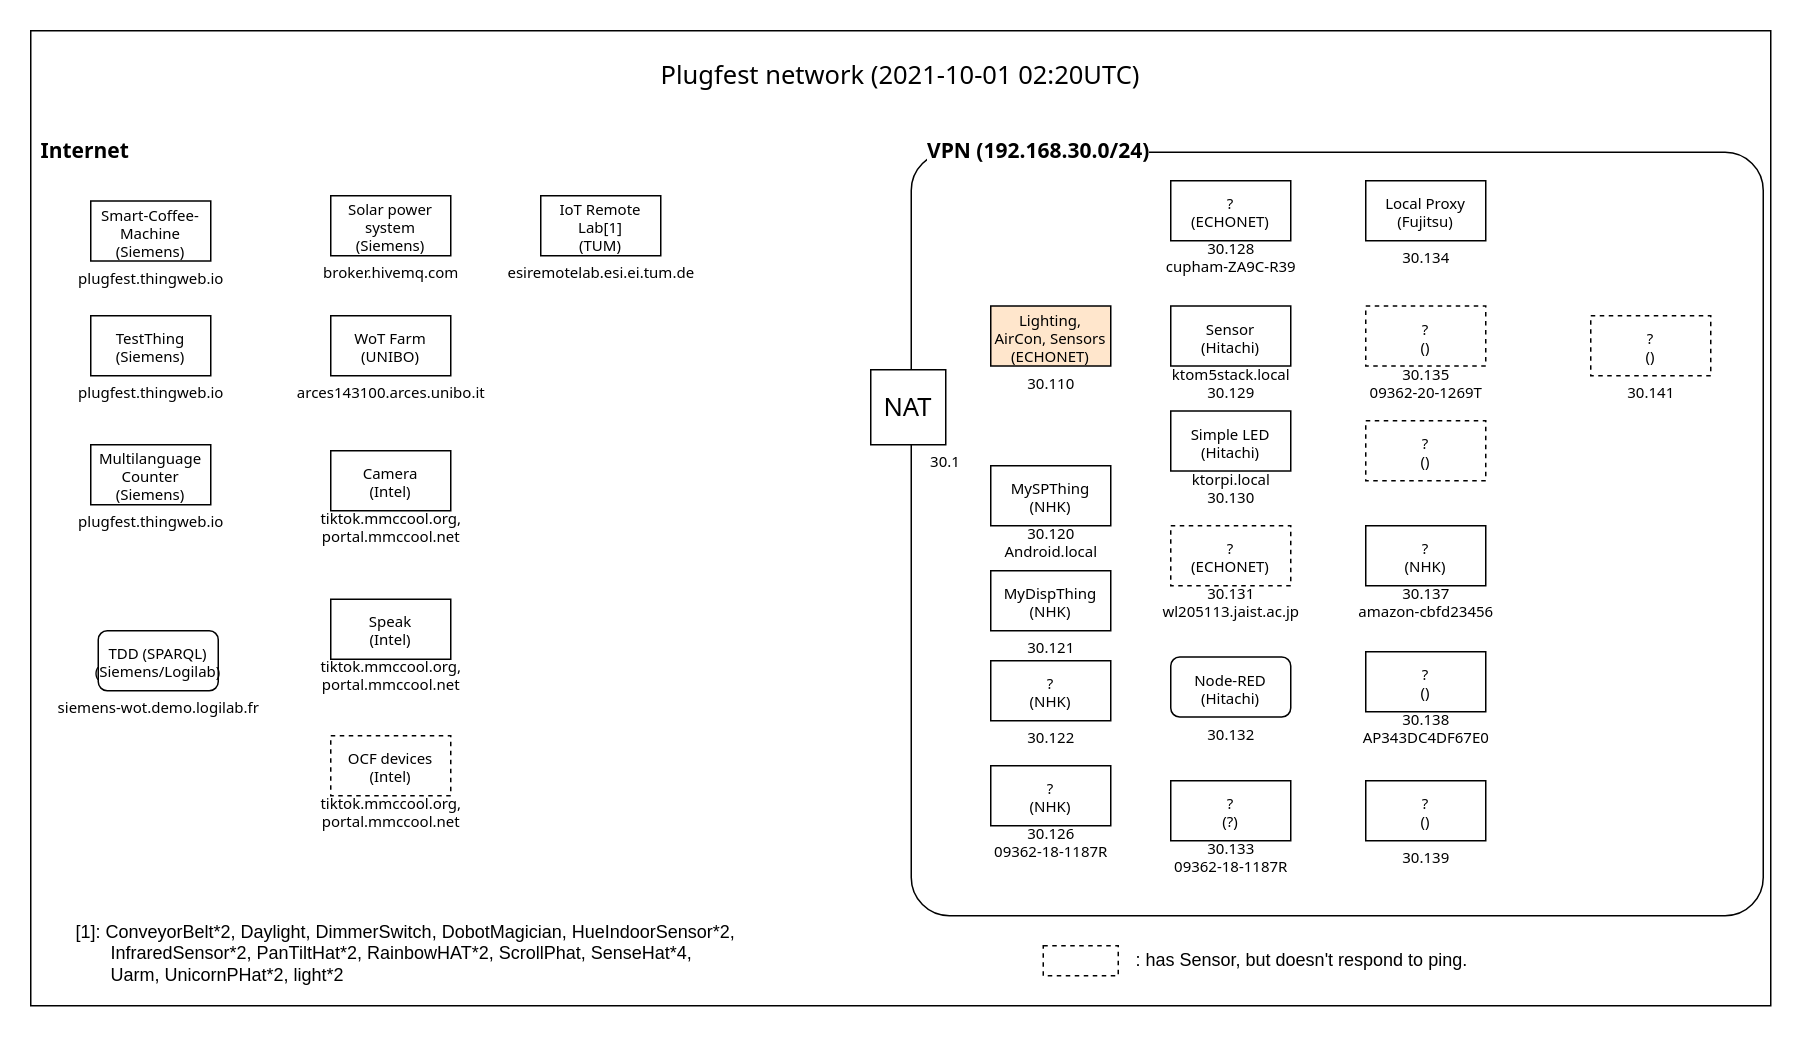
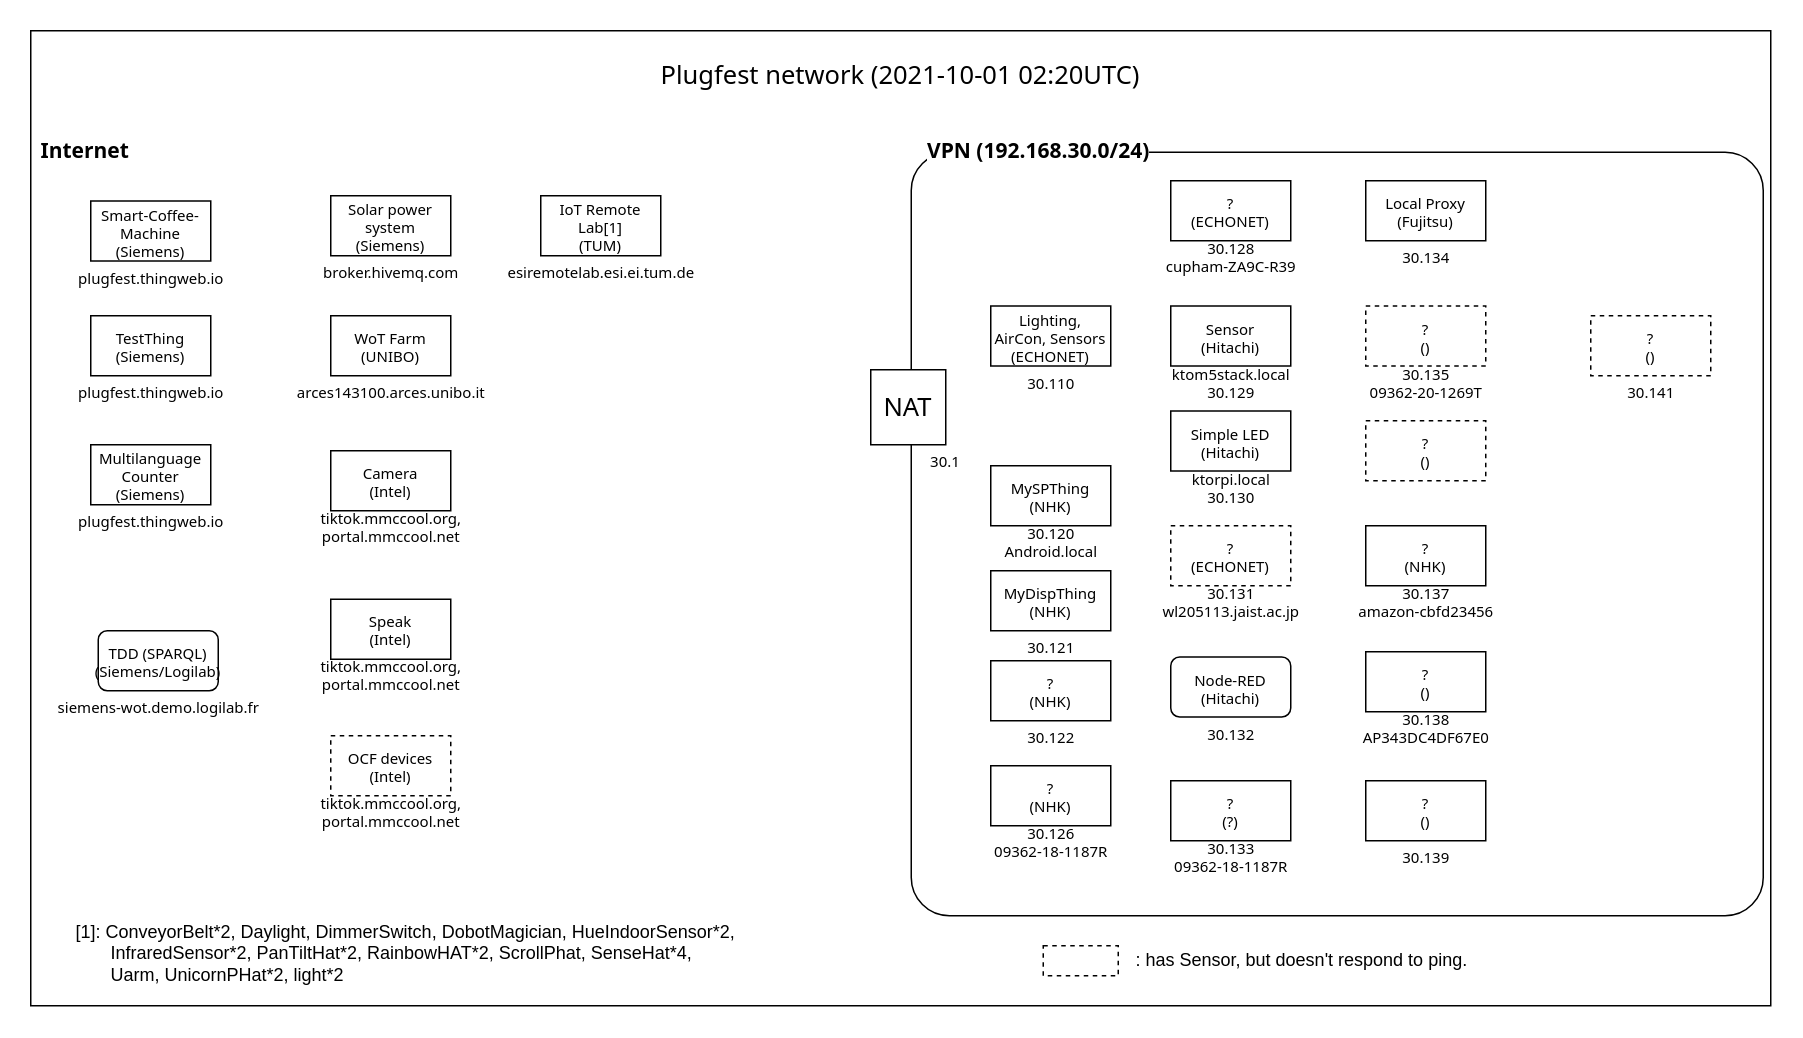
node "Lighting, AirCon, Sensors (ECHONET)": fillcolor #ffe6cc -> #ffffff
